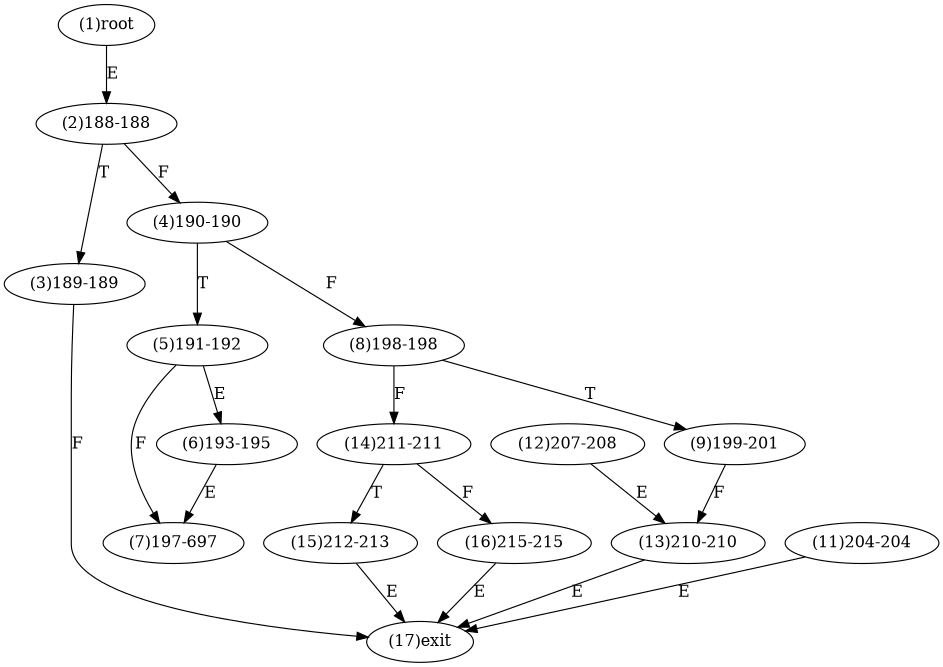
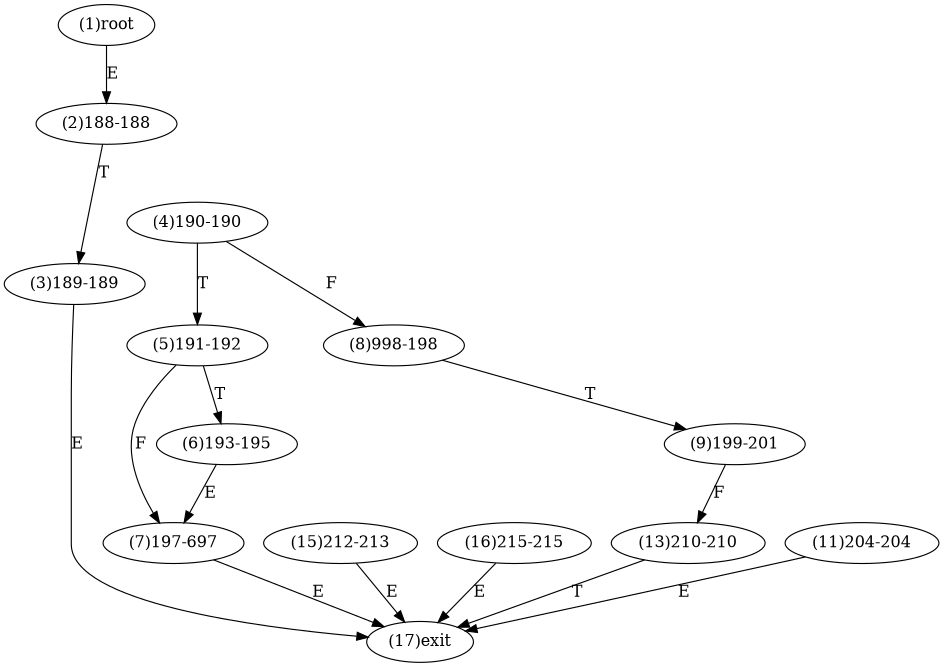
edge "(2)188-188" -> "(4)190-190": removed, label "F"
node "(8)198-198": label "(8)198-198" -> "(8)998-198"
edge "(5)191-192" -> "(6)193-195": label "E" -> "T"
edge "(3)189-189" -> "(17)exit": label "F" -> "E"
node "(14)211-211": removed
node "(12)207-208": removed
edge "(7)197-697" -> "(17)exit": added, label "E"
edge "(13)210-210" -> "(17)exit": label "E" -> "T"
